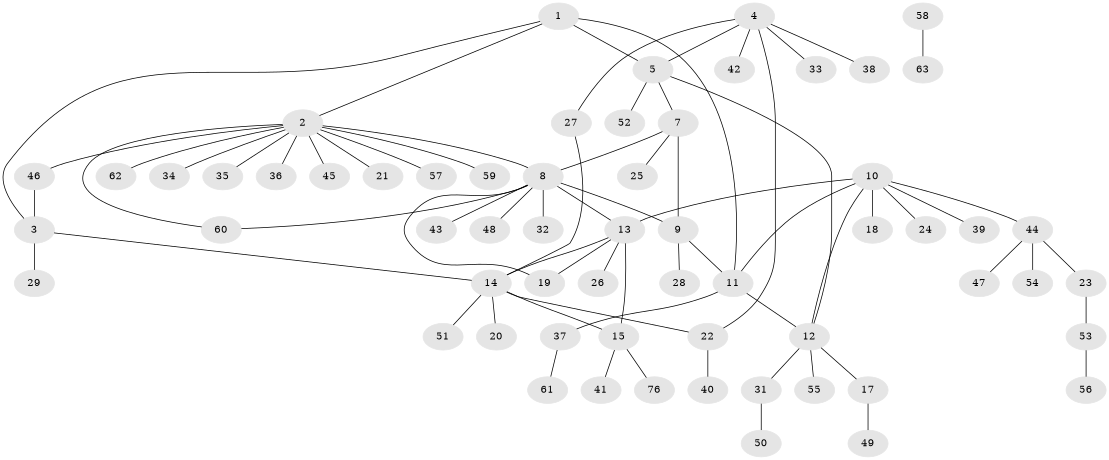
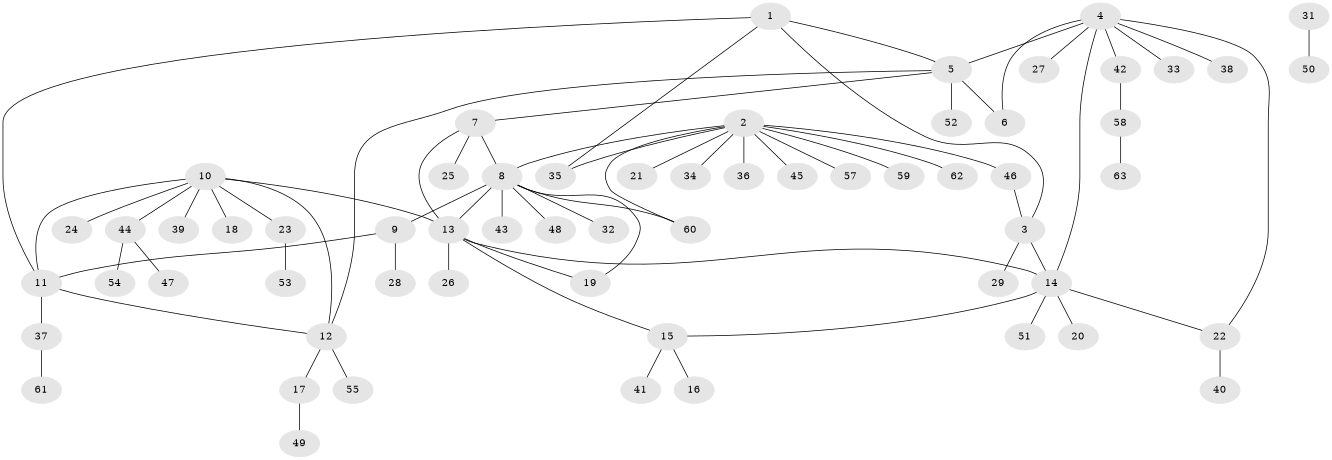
edge "1" -- "2": now "1" -- "35"
edge "42" -- "58": added
node "6": added
edge "7" -- "9": now "7" -- "13"
edge "27" -- "14": now "4" -- "14"
edge "44" -- "23": now "10" -- "23"
edge "12" -- "31": removed
node "76": label "76" -> "16"
node "56": removed
